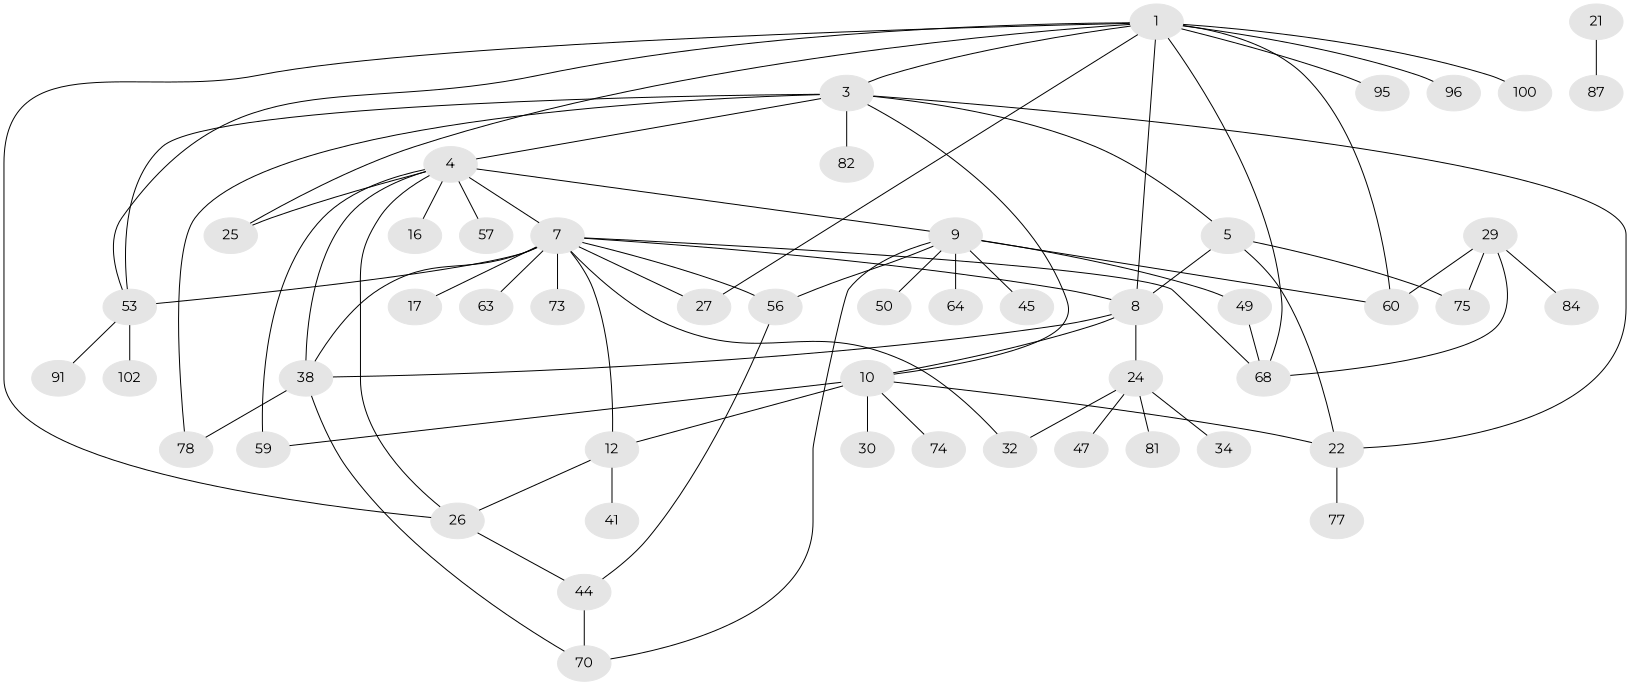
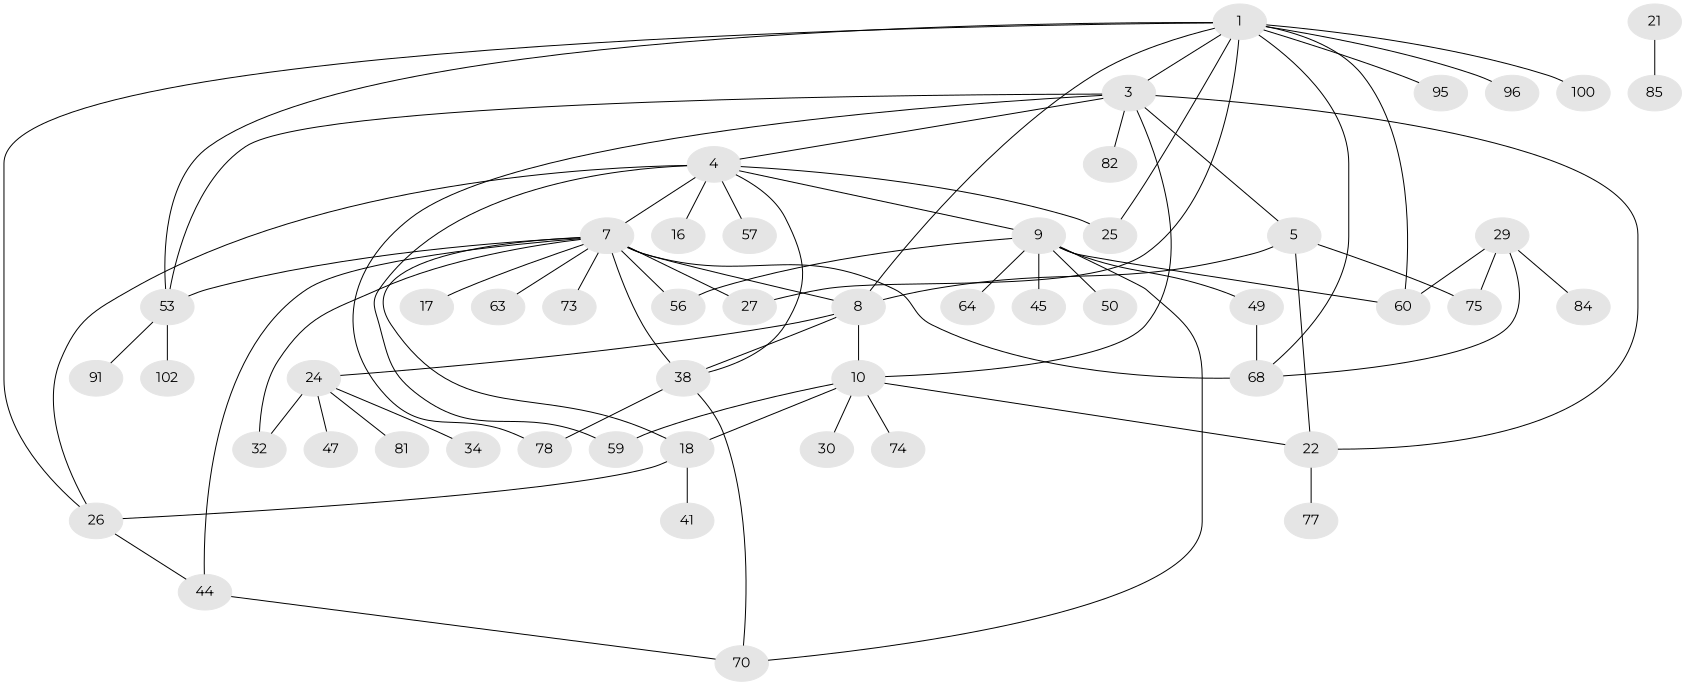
node "87": label "87" -> "85"
node "12": label "12" -> "18"
edge "56" -- "44": now "7" -- "44"
